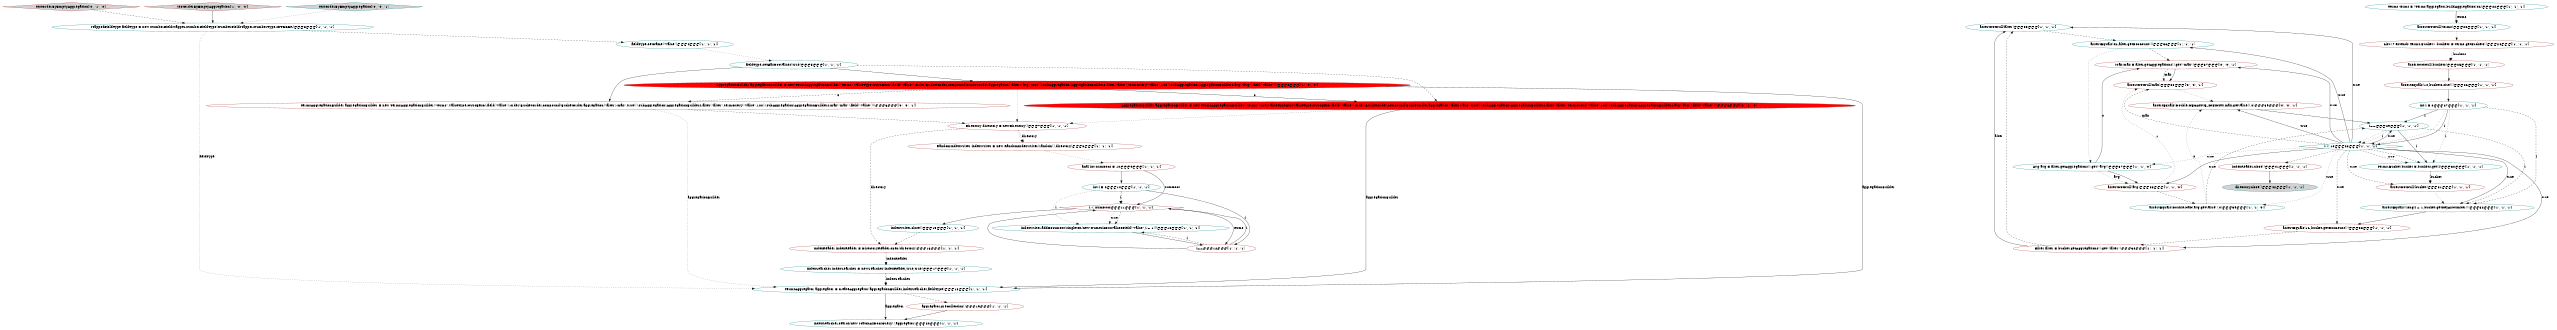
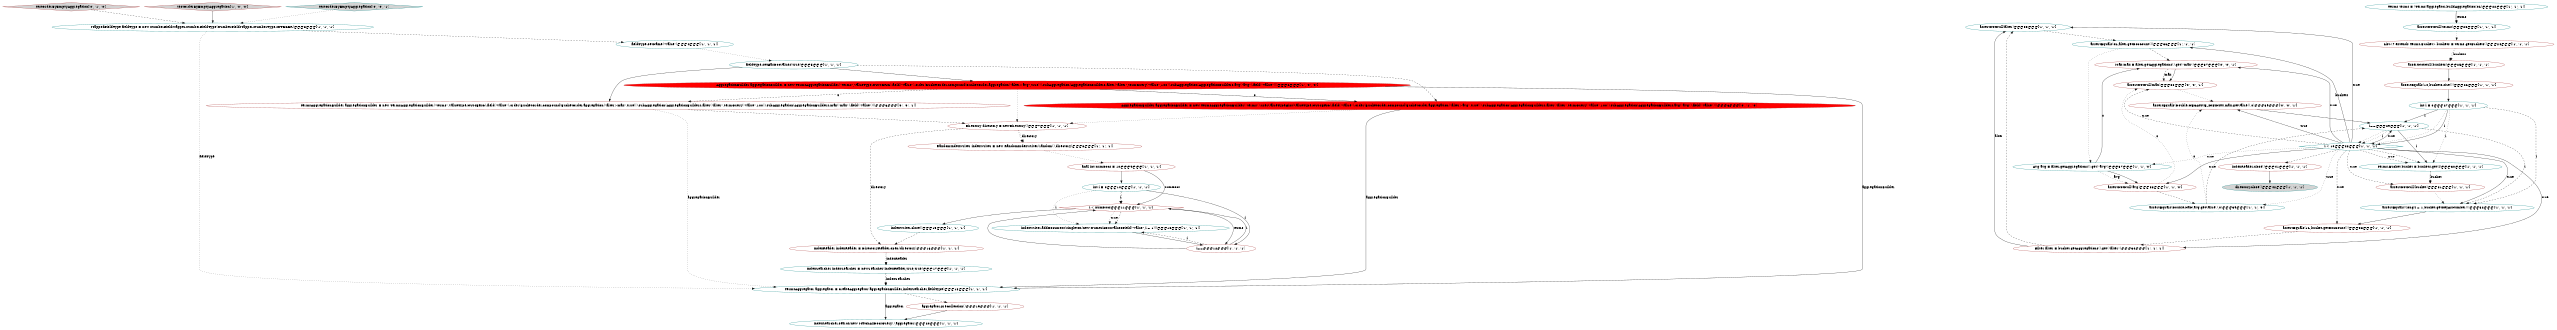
edge "i < 10@@@28@@@['1', '1', '1']" -> "assertEquals(0L,filter.getDocCount())@@@36@@@['1', '1', '1']": label "true" -> "buckets"
edge "i < 10@@@28@@@['1', '1', '1']" -> "assertNotNull(max)@@@38@@@['0', '0', '1']": label "max" -> "true"
edge "assertNotNull(avg)@@@38@@@['1', '1', '0']" -> "assertNotNull(max)@@@38@@@['0', '0', '1']": label "1" -> "0"
